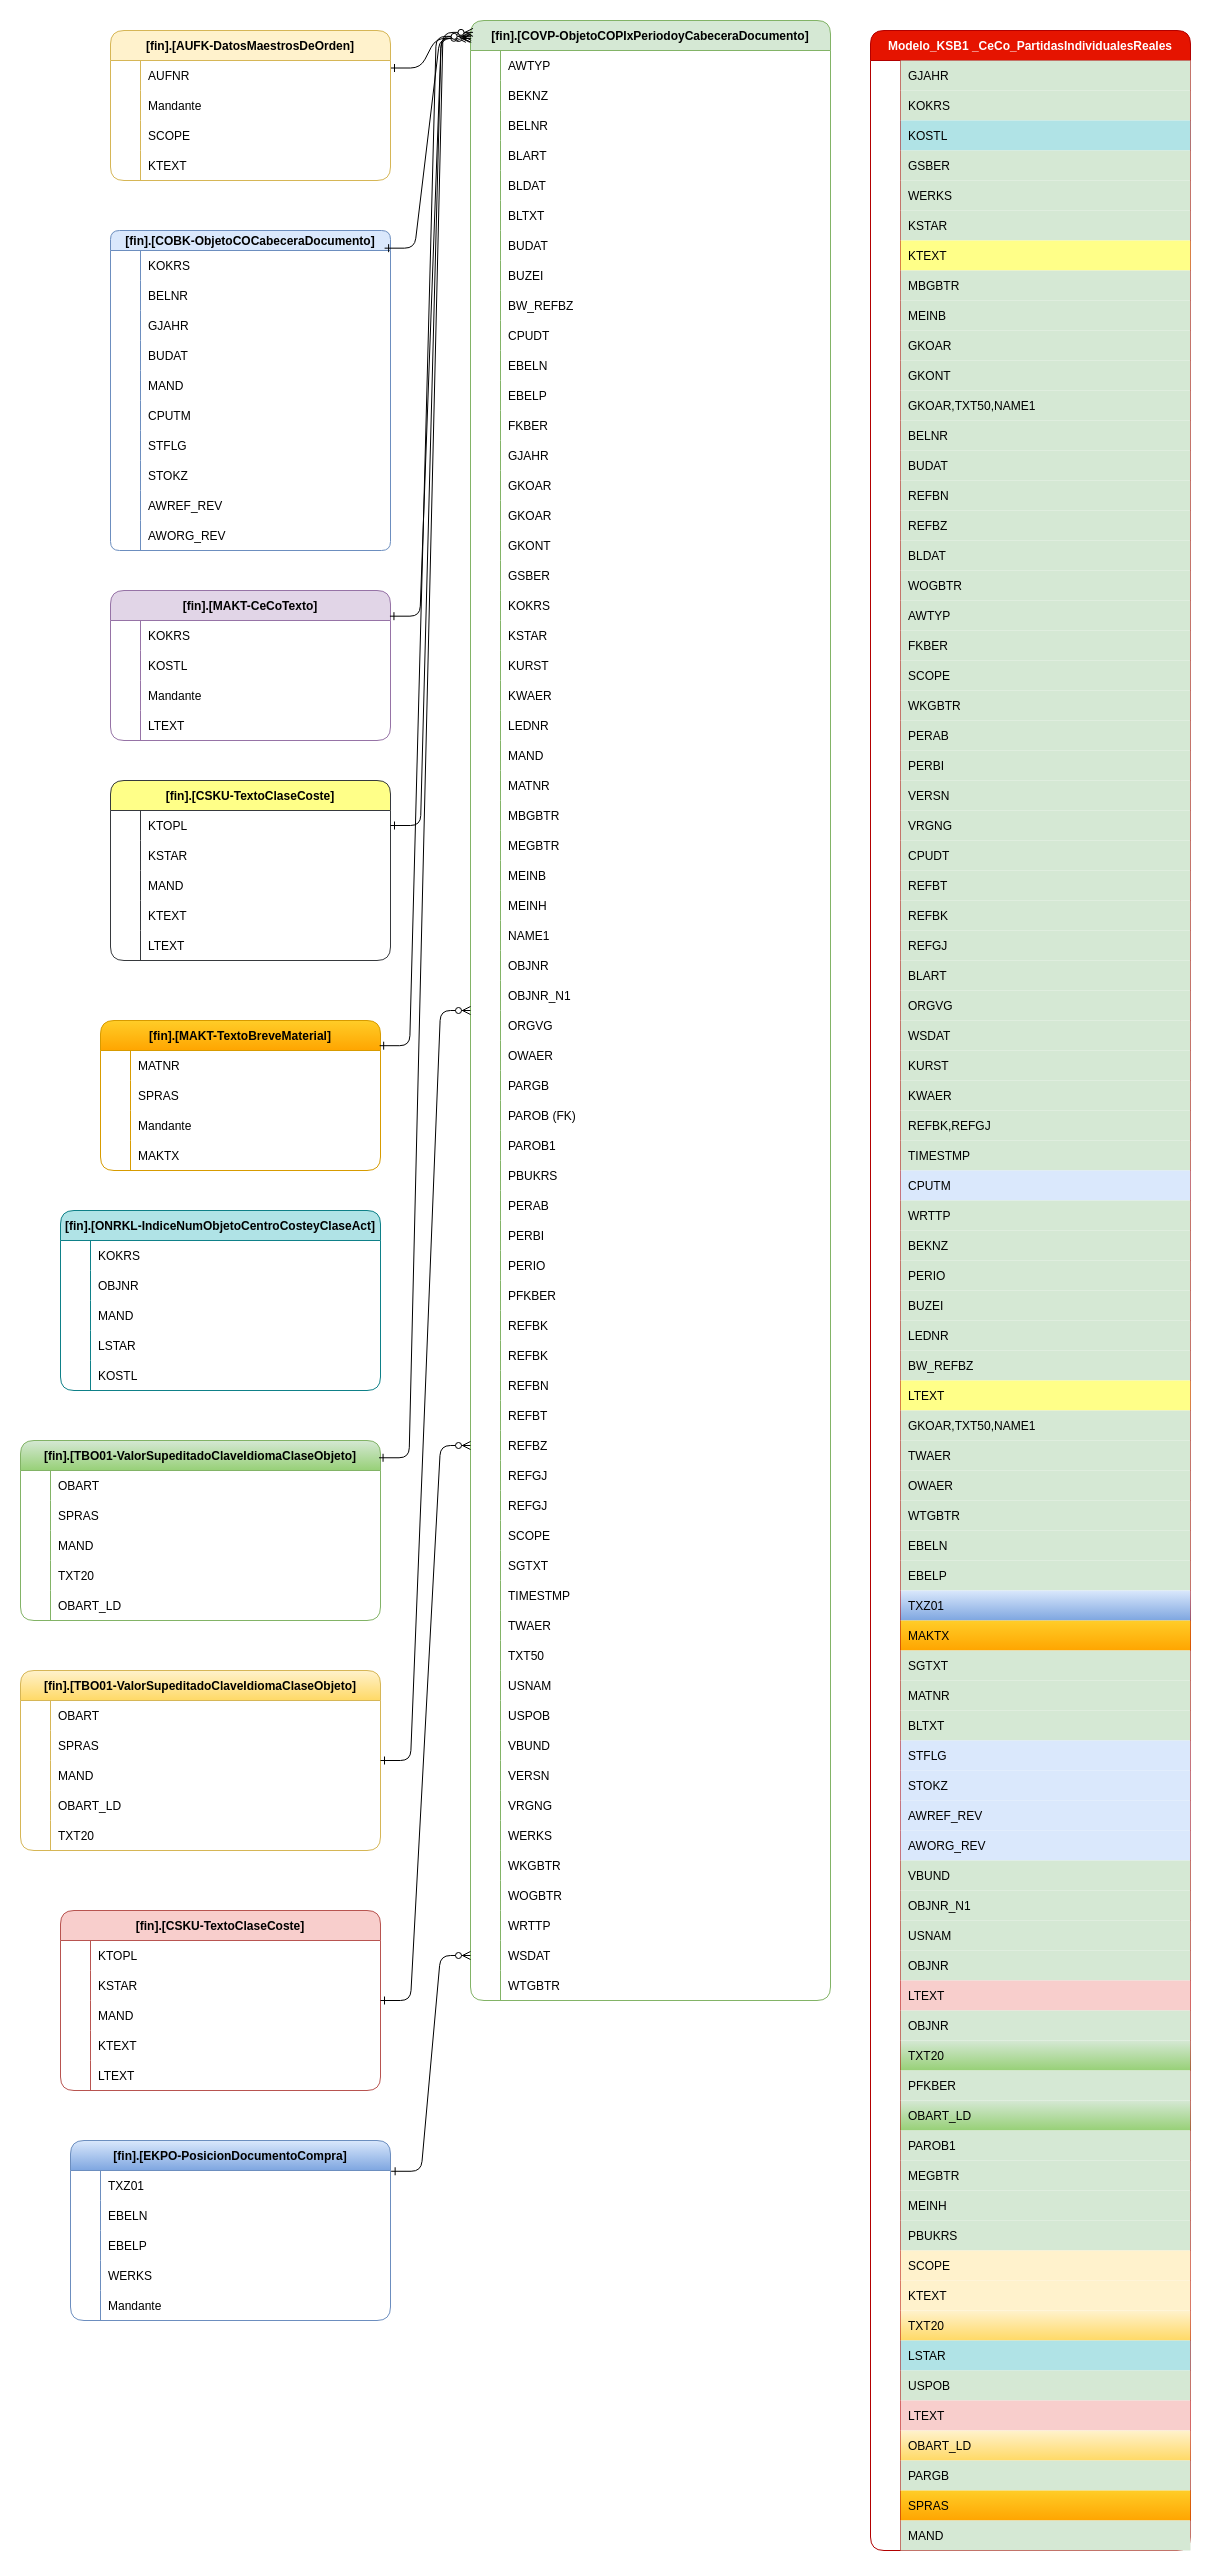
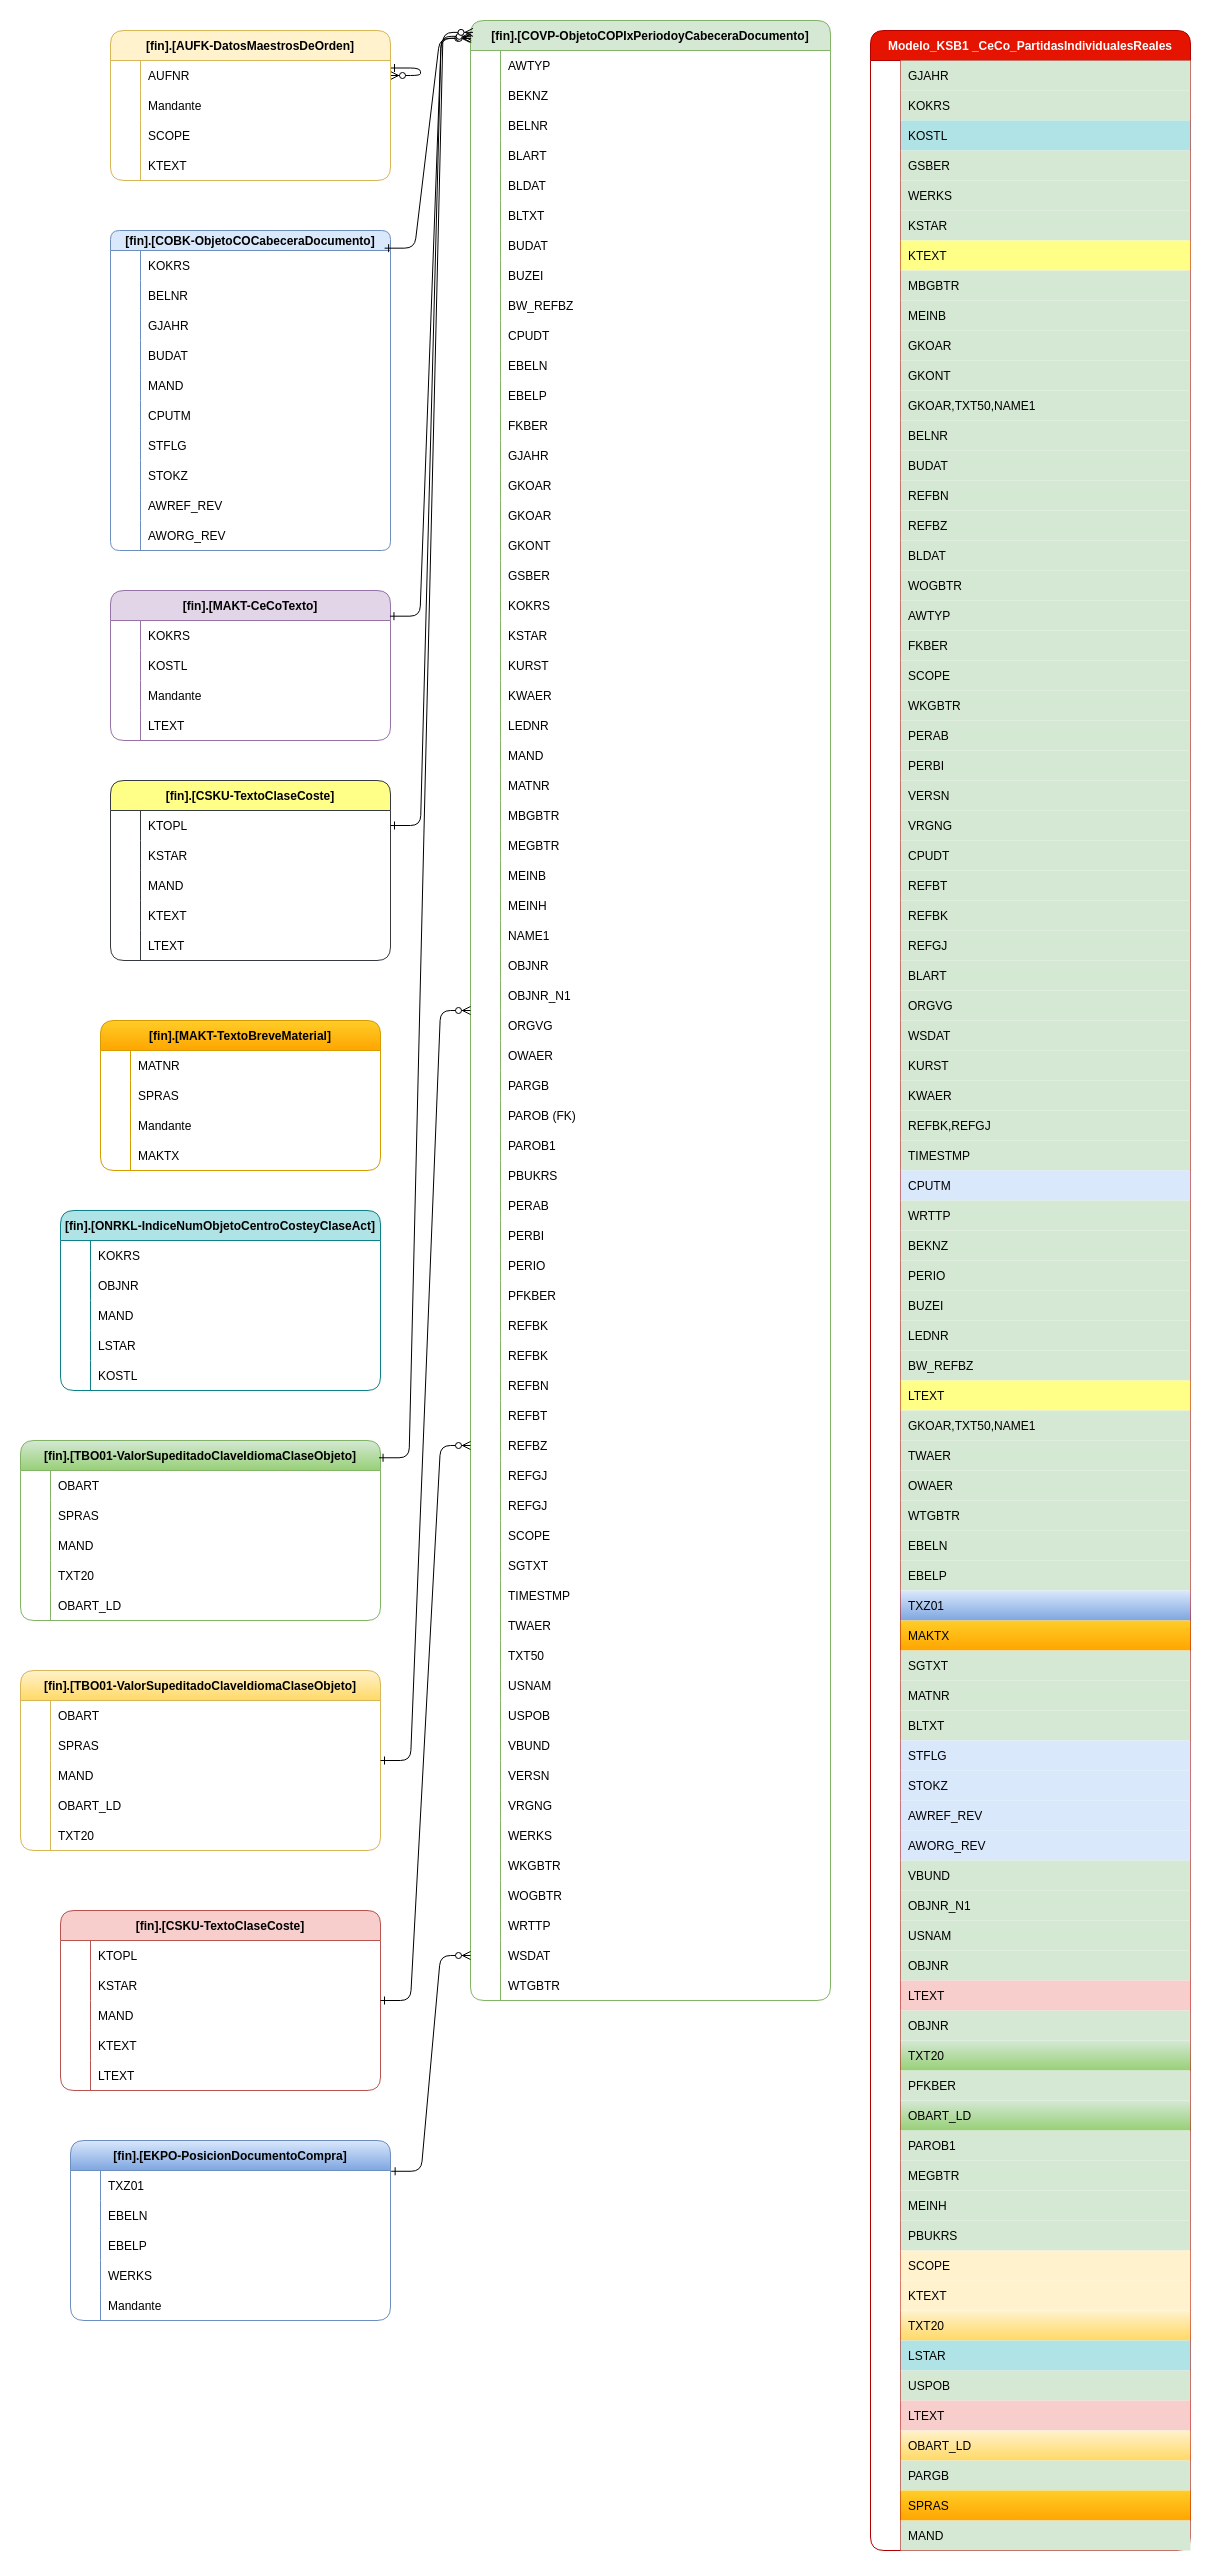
edge "[fin].[AUFK-DatosMaestrosDeOrden]" -- "[fin].[COVP-ObjetoCOPIxPeriodoyCabeceraDocumento]": now "[fin].[AUFK-DatosMaestrosDeOrden]" -- "AUFNR"
edge "[fin].[COVP-ObjetoCOPIxPeriodoyCabeceraDocumento]" -- "[fin].[MAKT-TextoBreveMaterial]": removed
